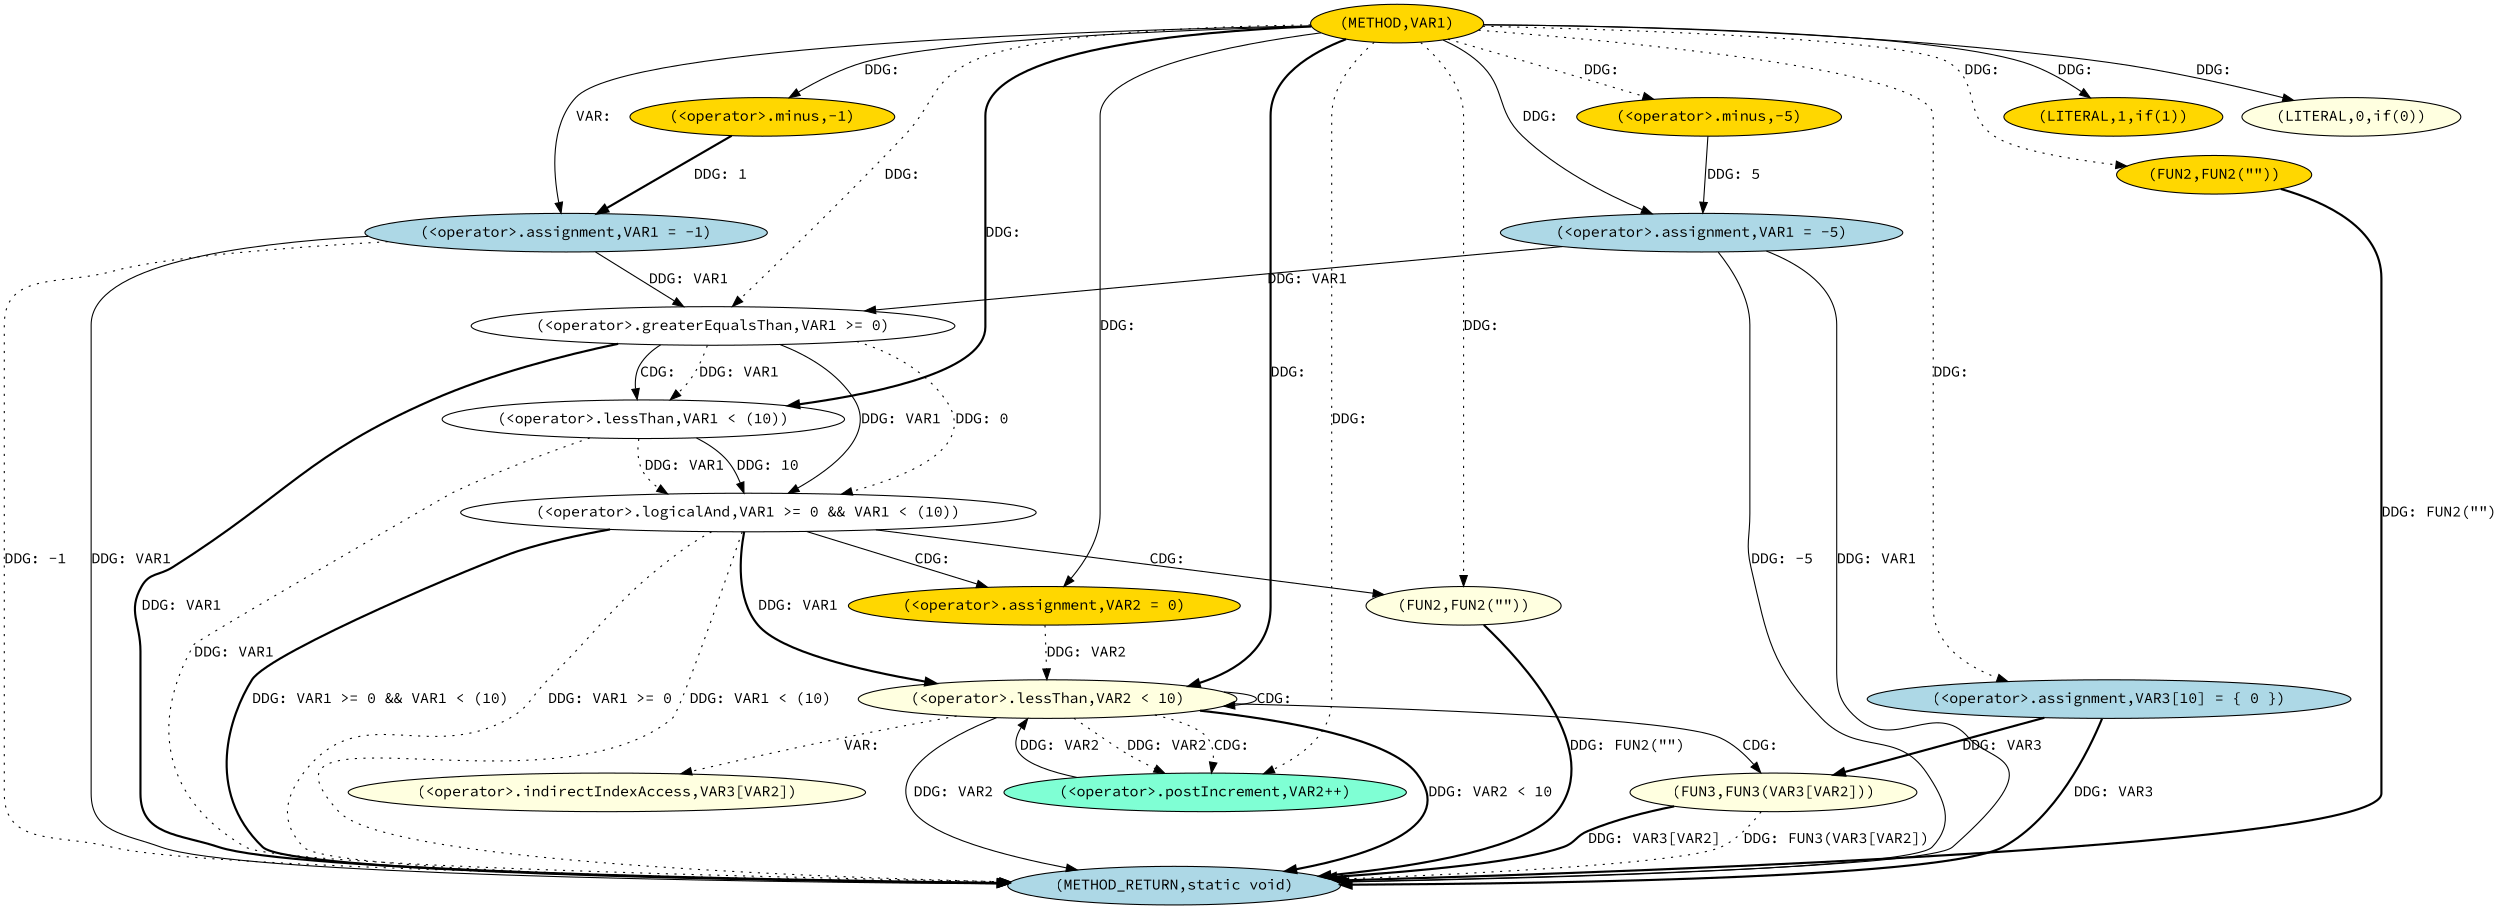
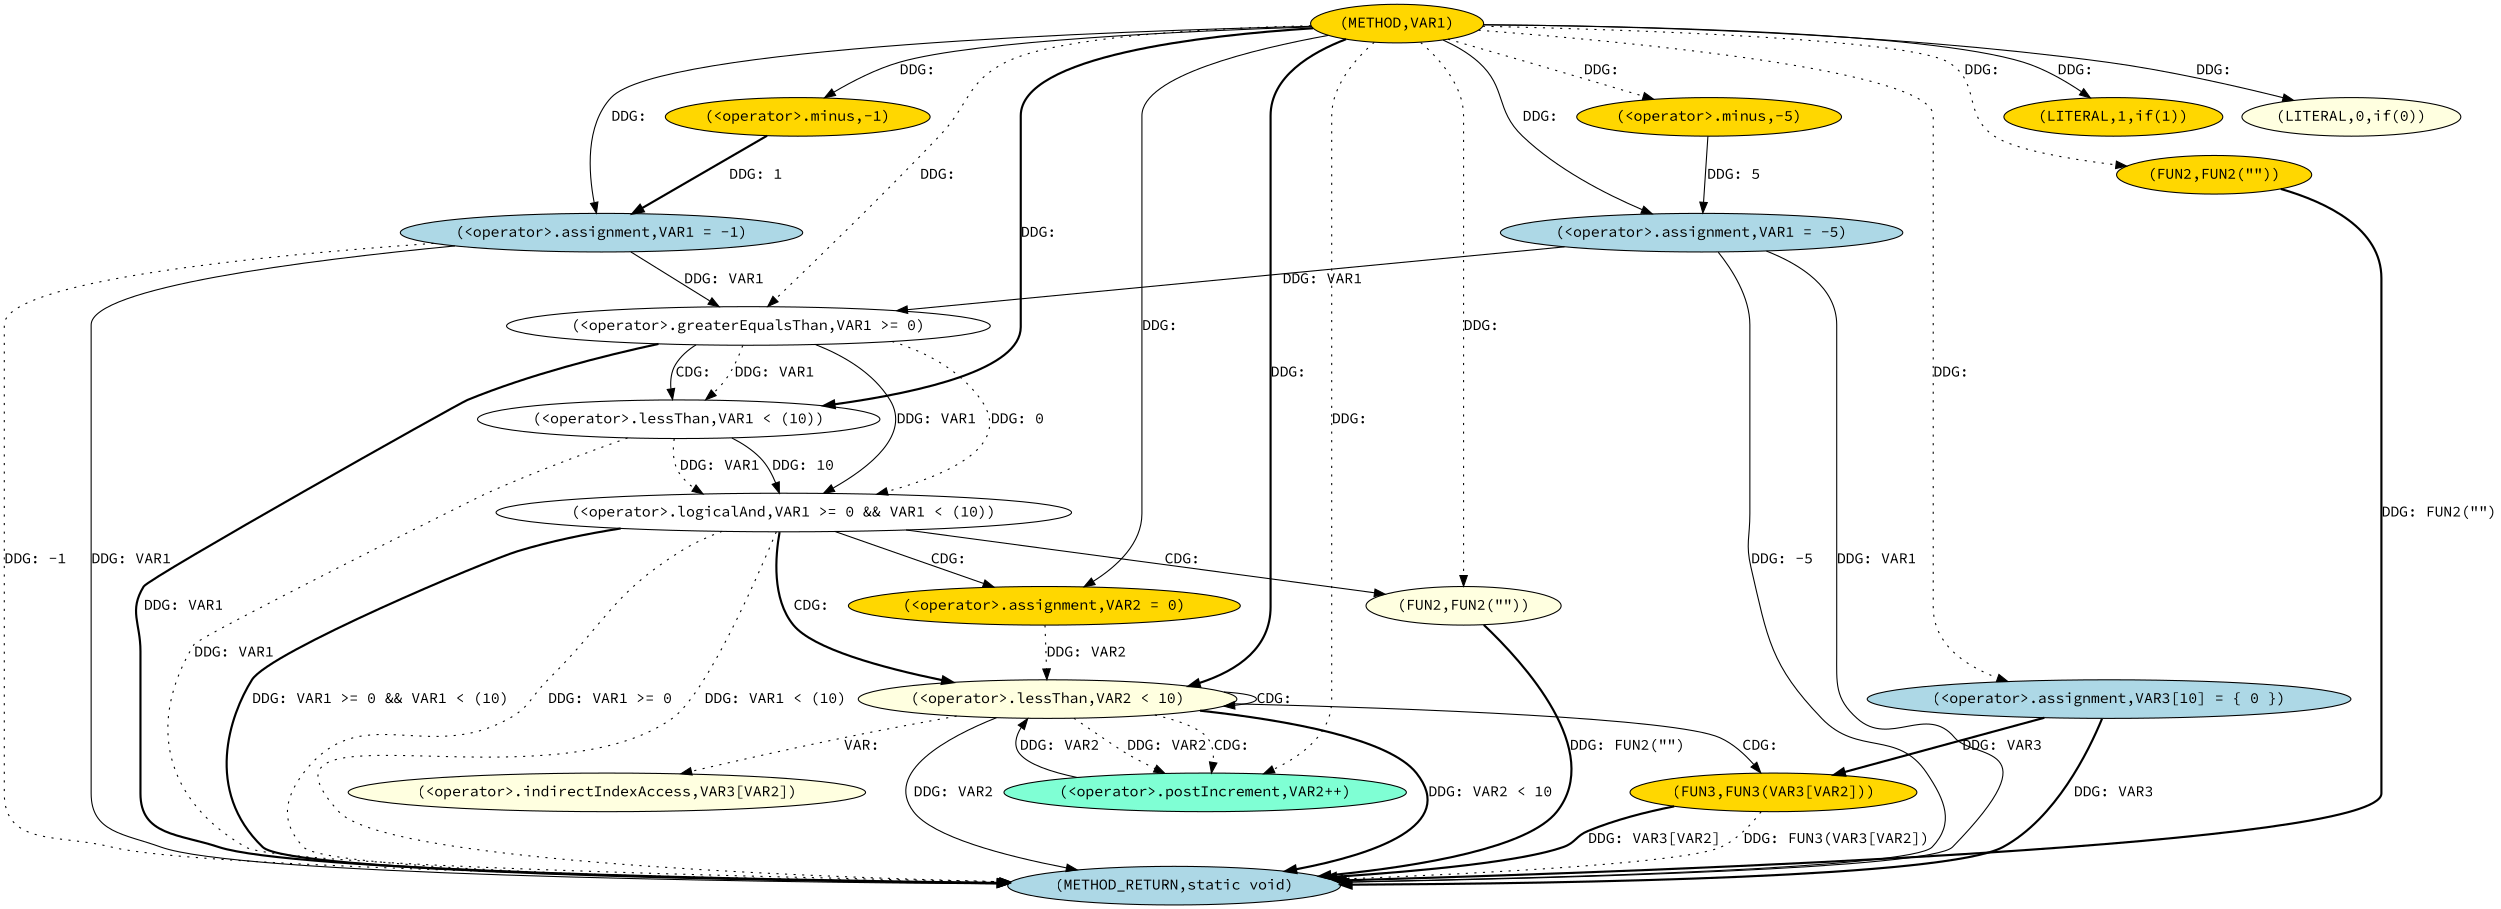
edge "(METHOD,VAR1)" -> "(<operator>.assignment,VAR1 = -1)": label "VAR: " -> "DDG: "
edge "(<operator>.logicalAnd,VAR1 >= 0 && VAR1 < (10))" -> "(<operator>.lessThan,VAR2 < 10)": label "DDG: VAR1" -> "CDG: "
node "(FUN3,FUN3(VAR3[VAR2]))": fillcolor lightyellow -> gold
